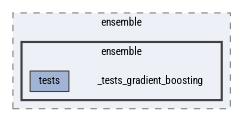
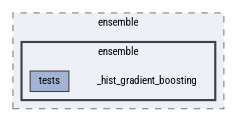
node "_tests_gradient_boosting": label "_tests_gradient_boosting" -> "_hist_gradient_boosting"
